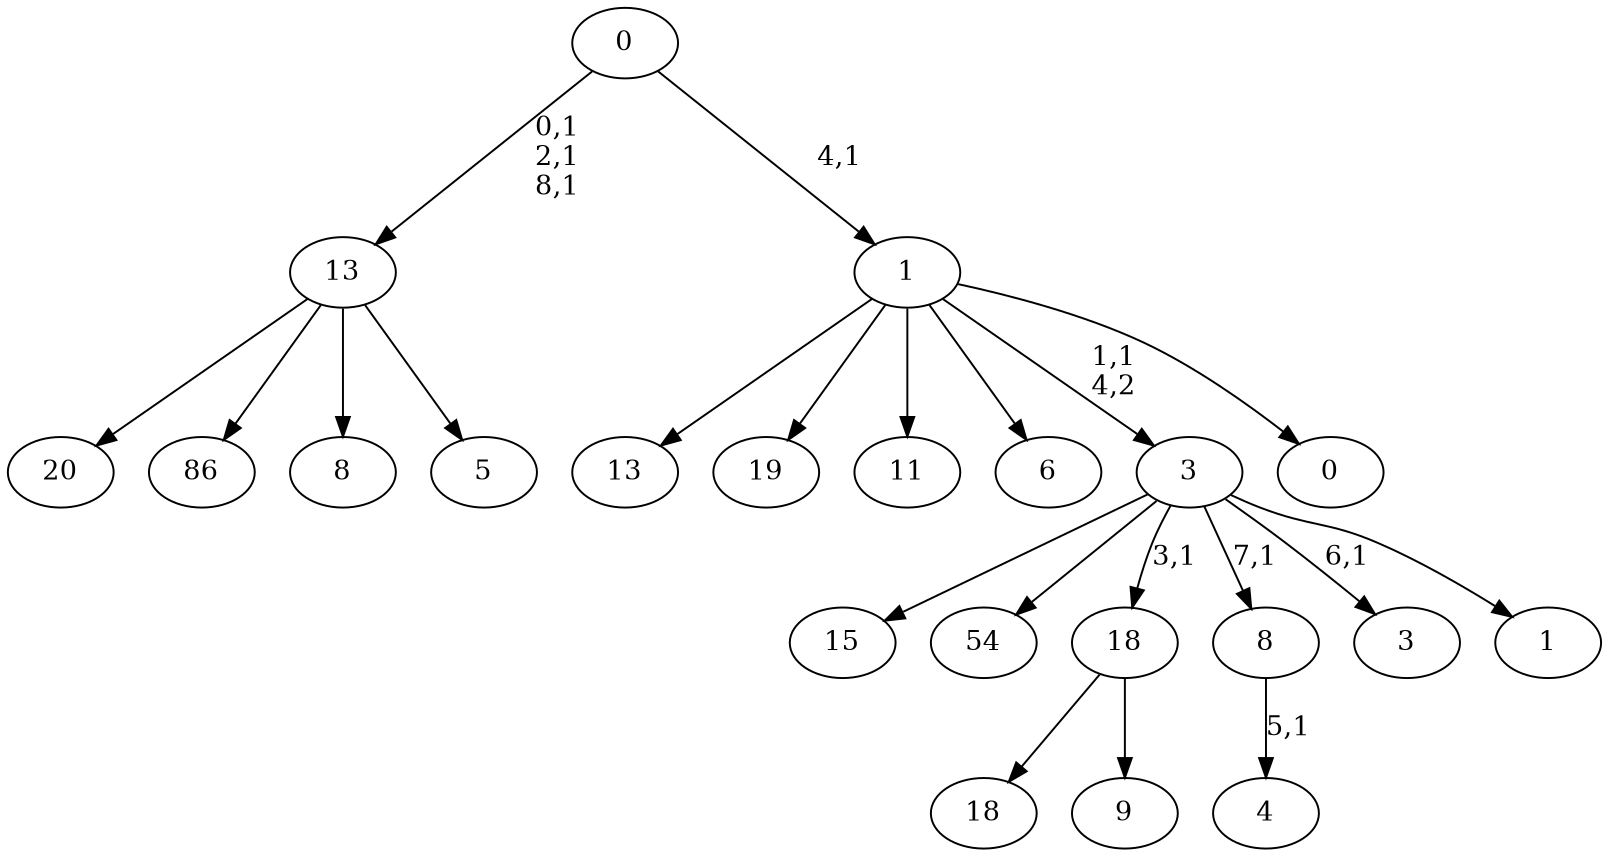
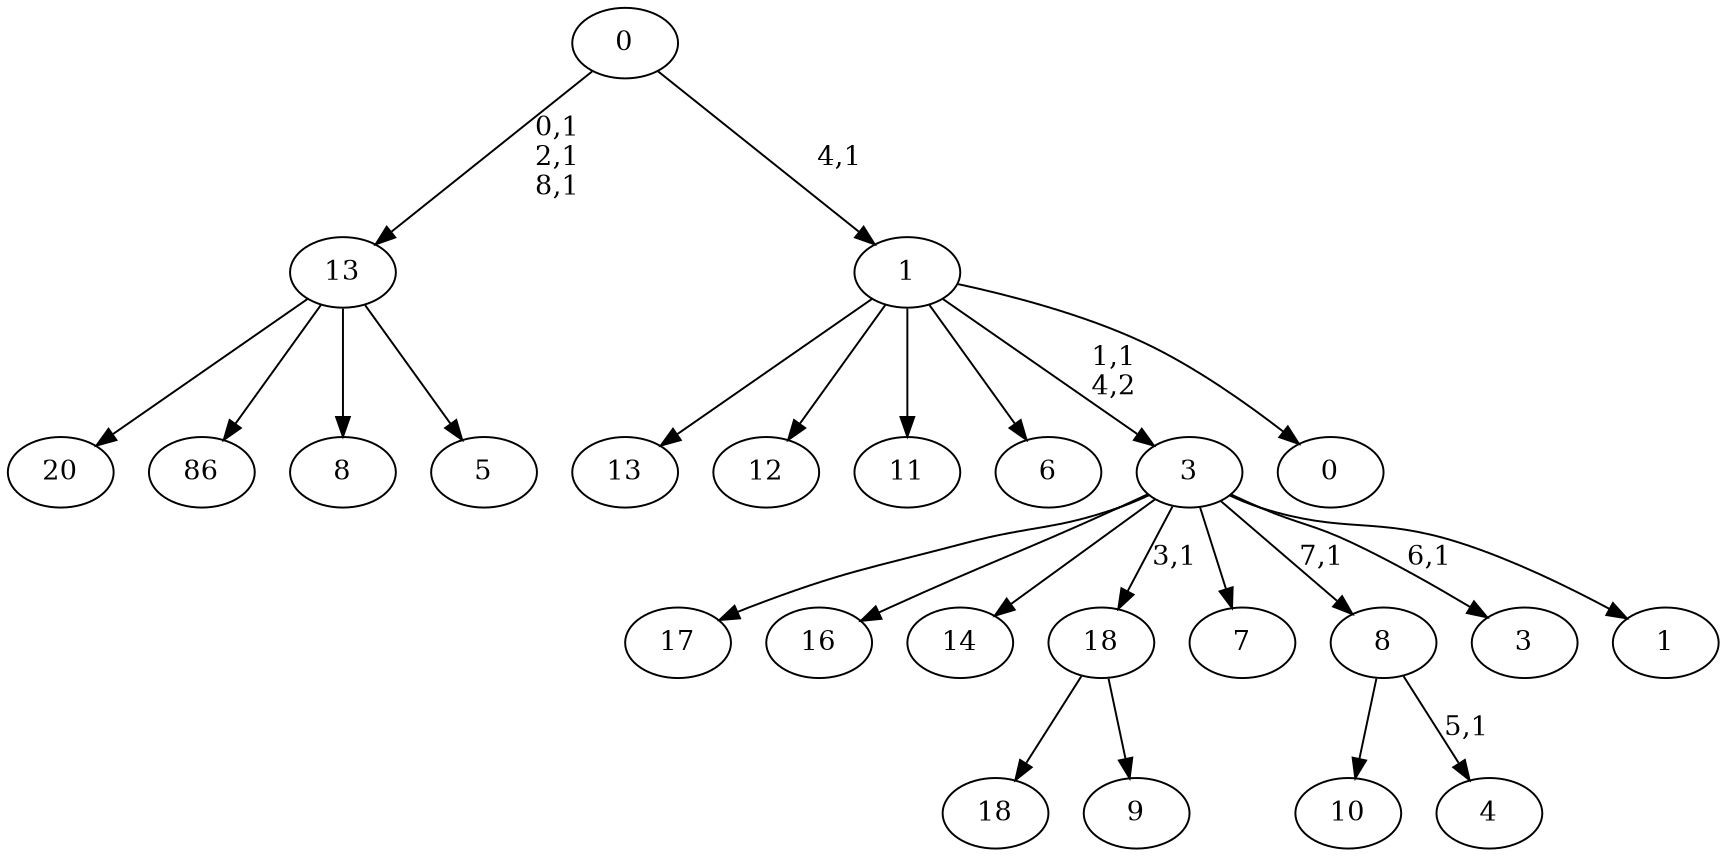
node "19": label "19" -> "12"
node "17": added
node "15": label "15" -> "16"
node "54": label "54" -> "14"
node "7": added
node "10": added
